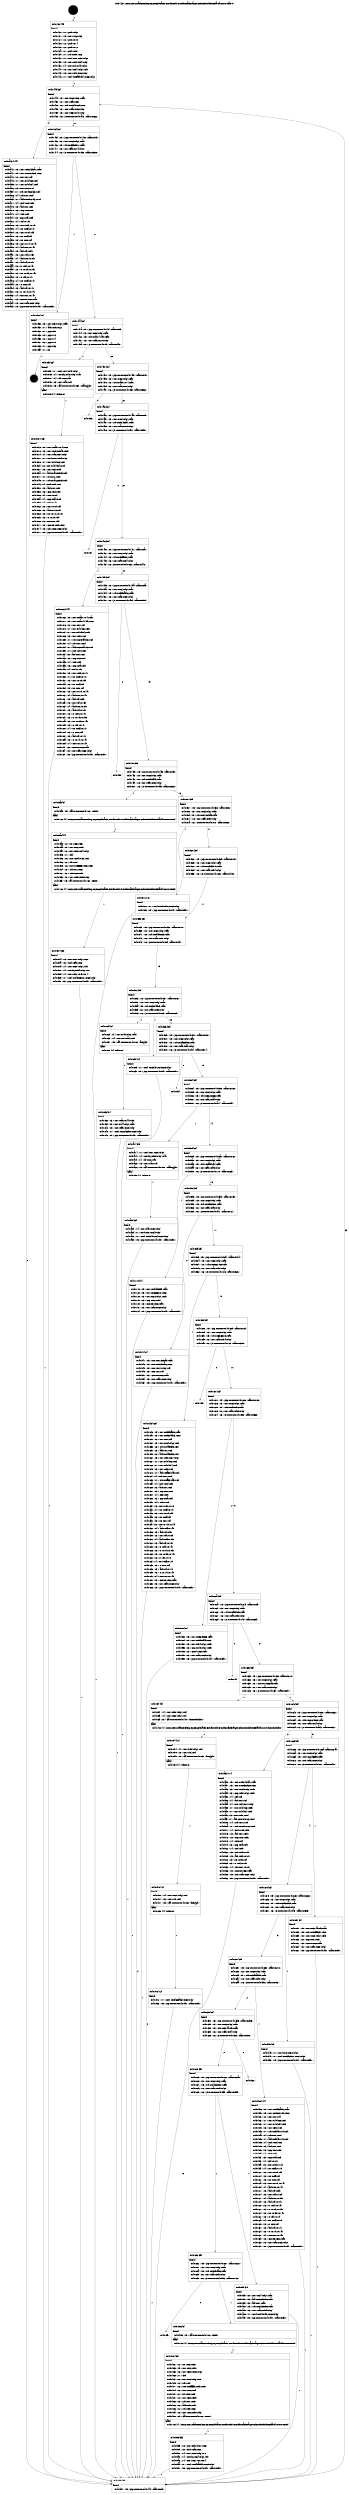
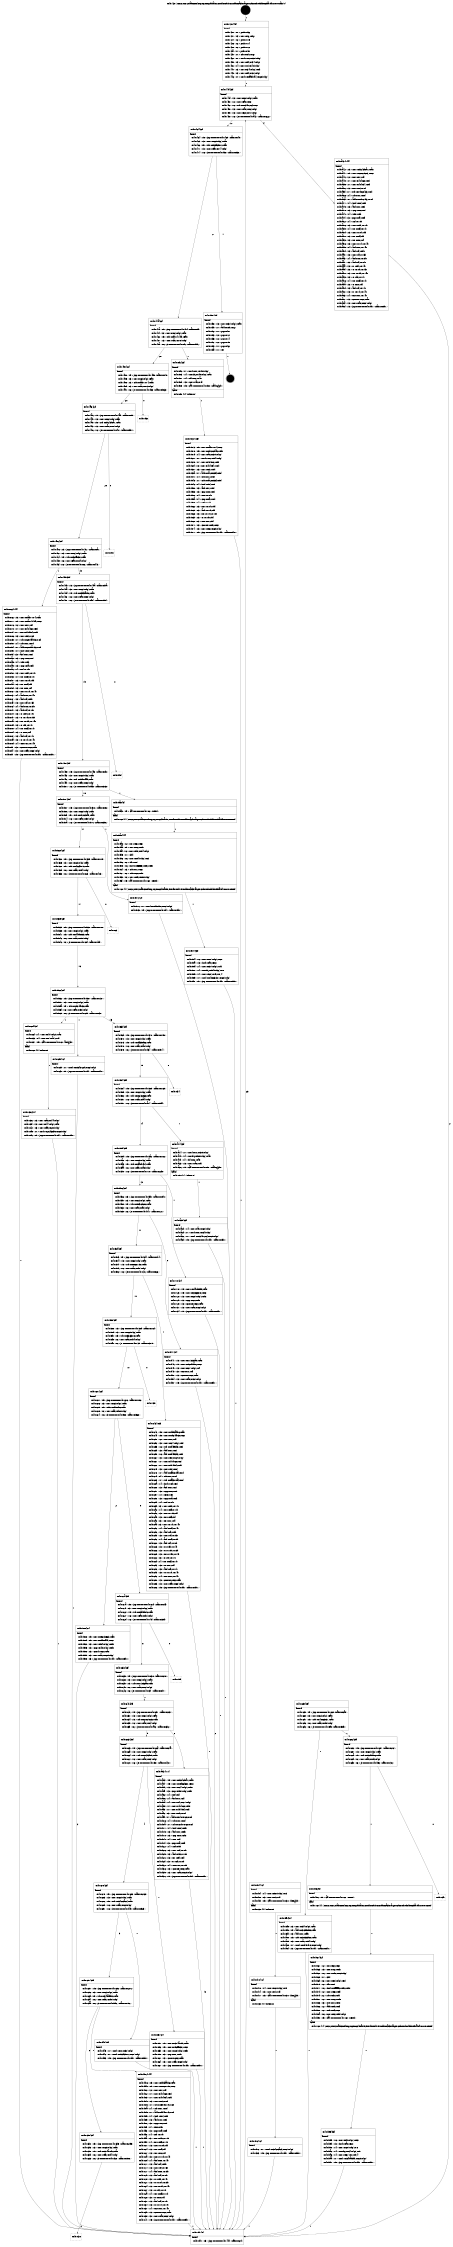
node "0x401823": added
node "0x401cf7 [13]": removed
edge "0x4016b0 [25]" -> "0x4016c9 [25]": removed, label "2"
